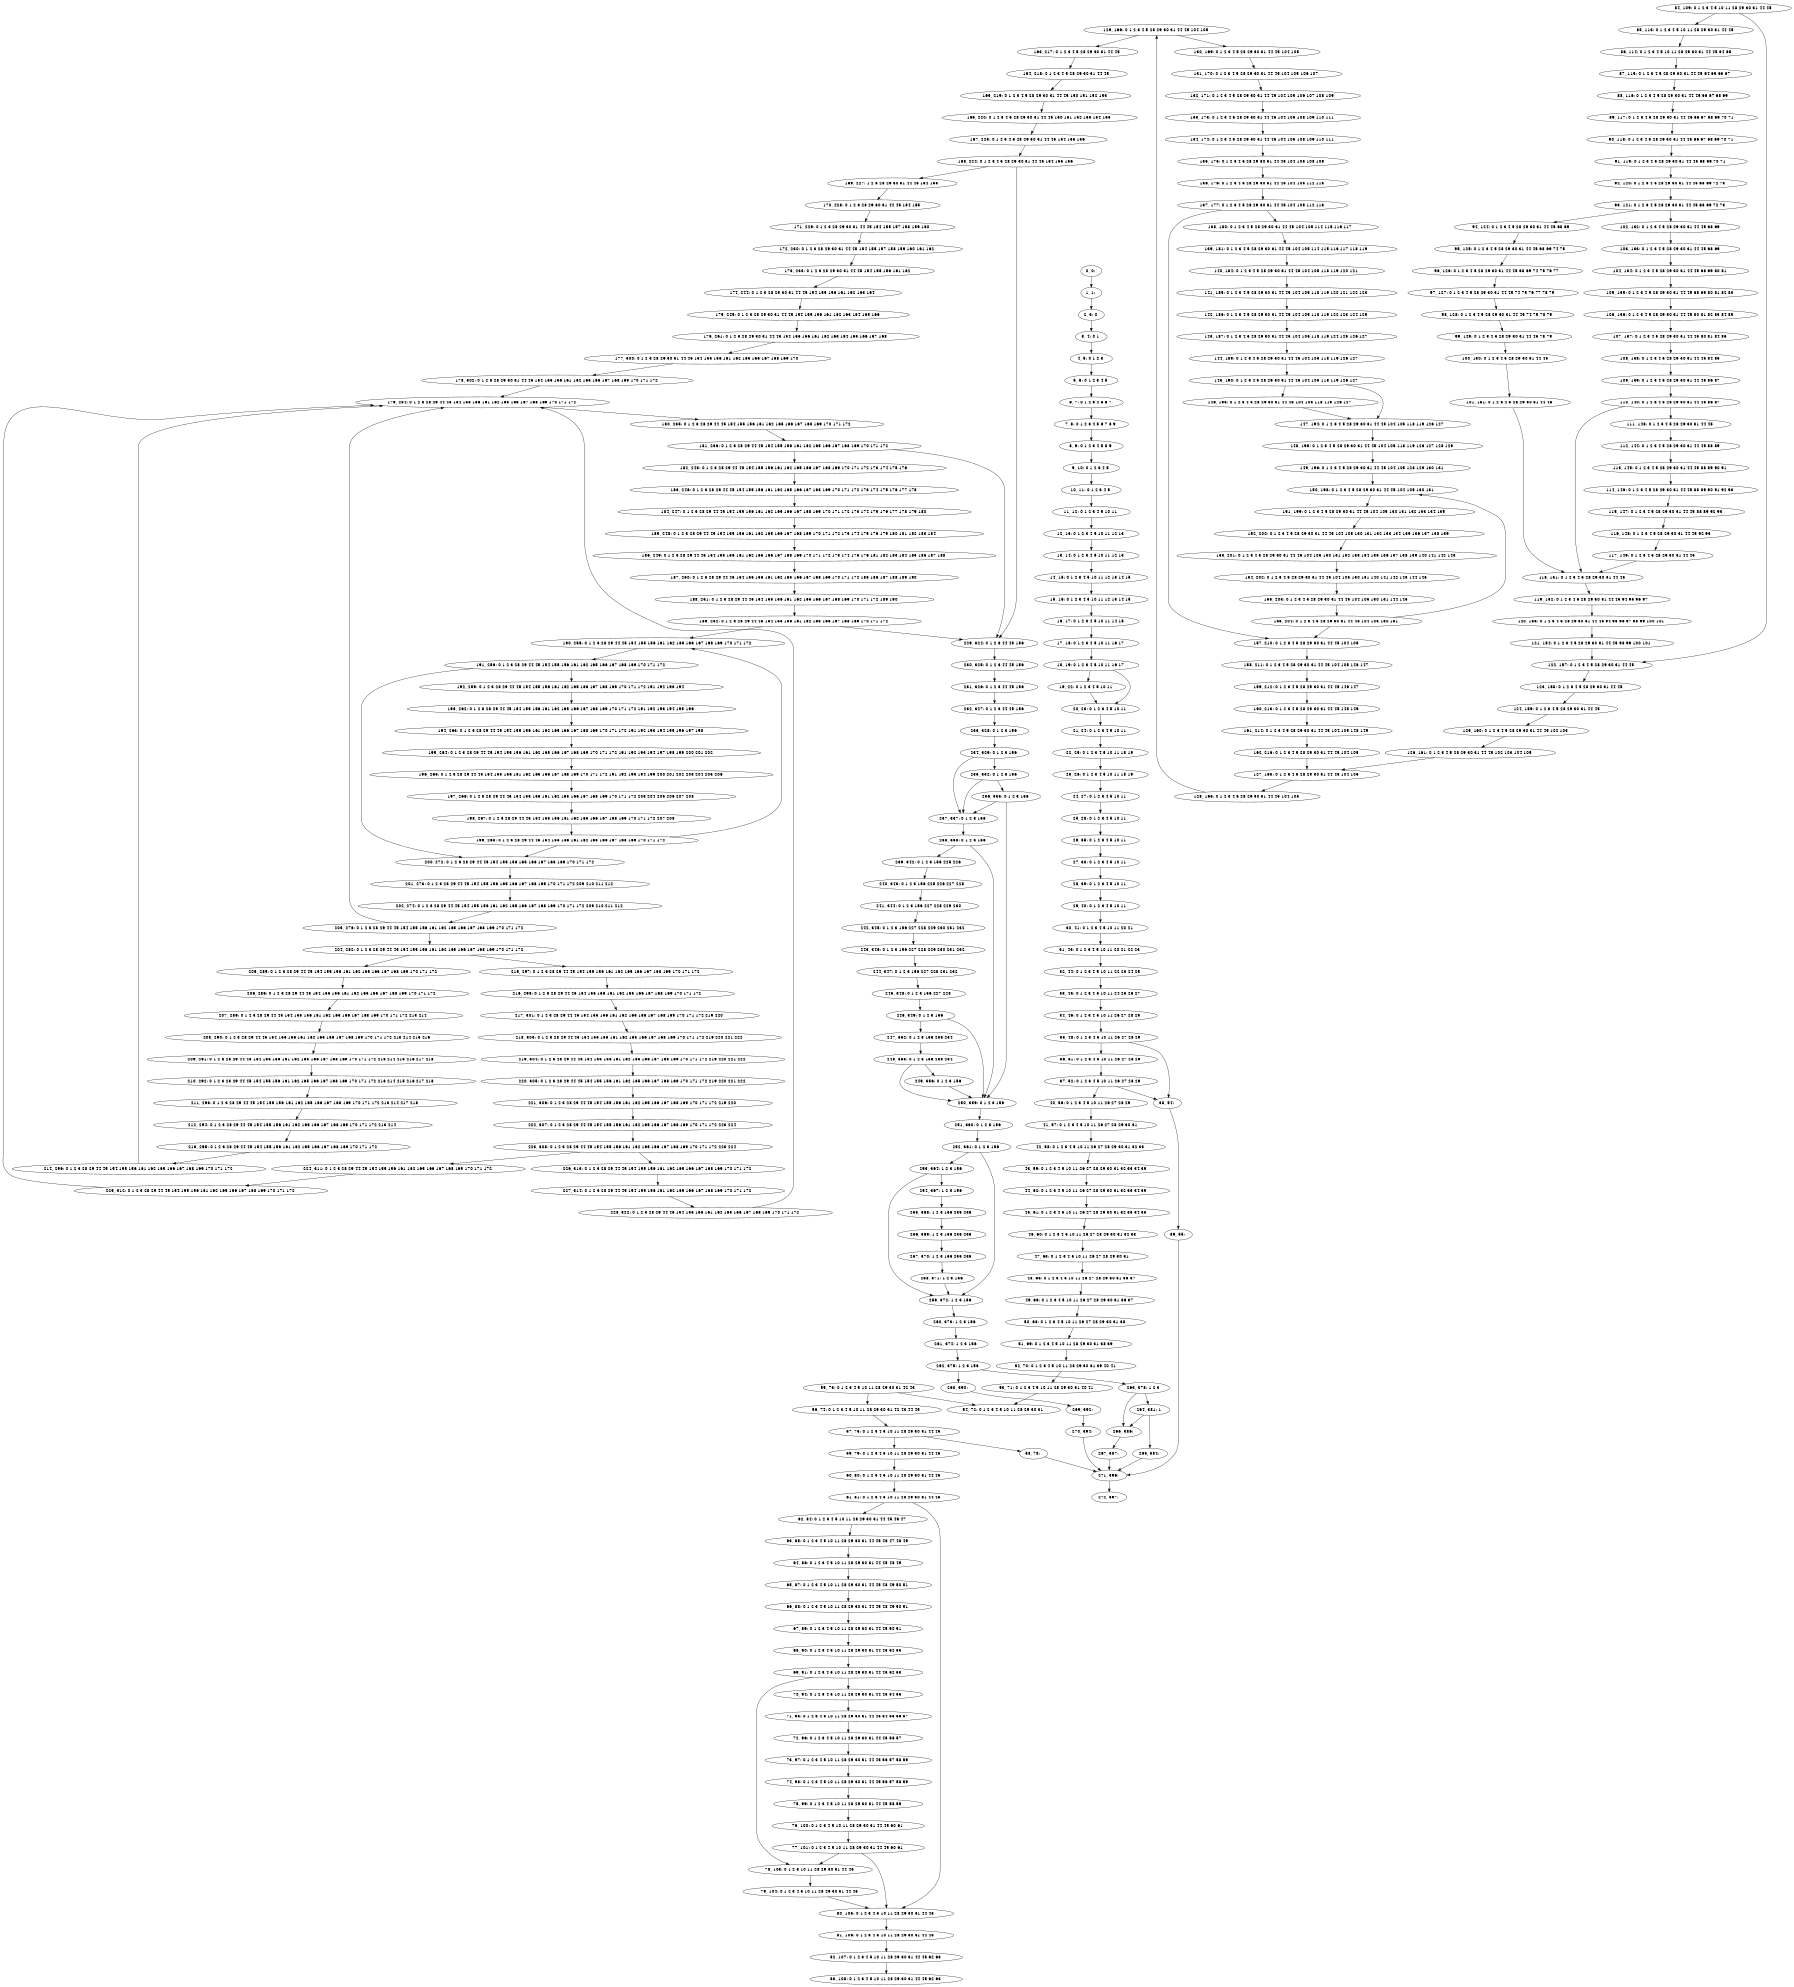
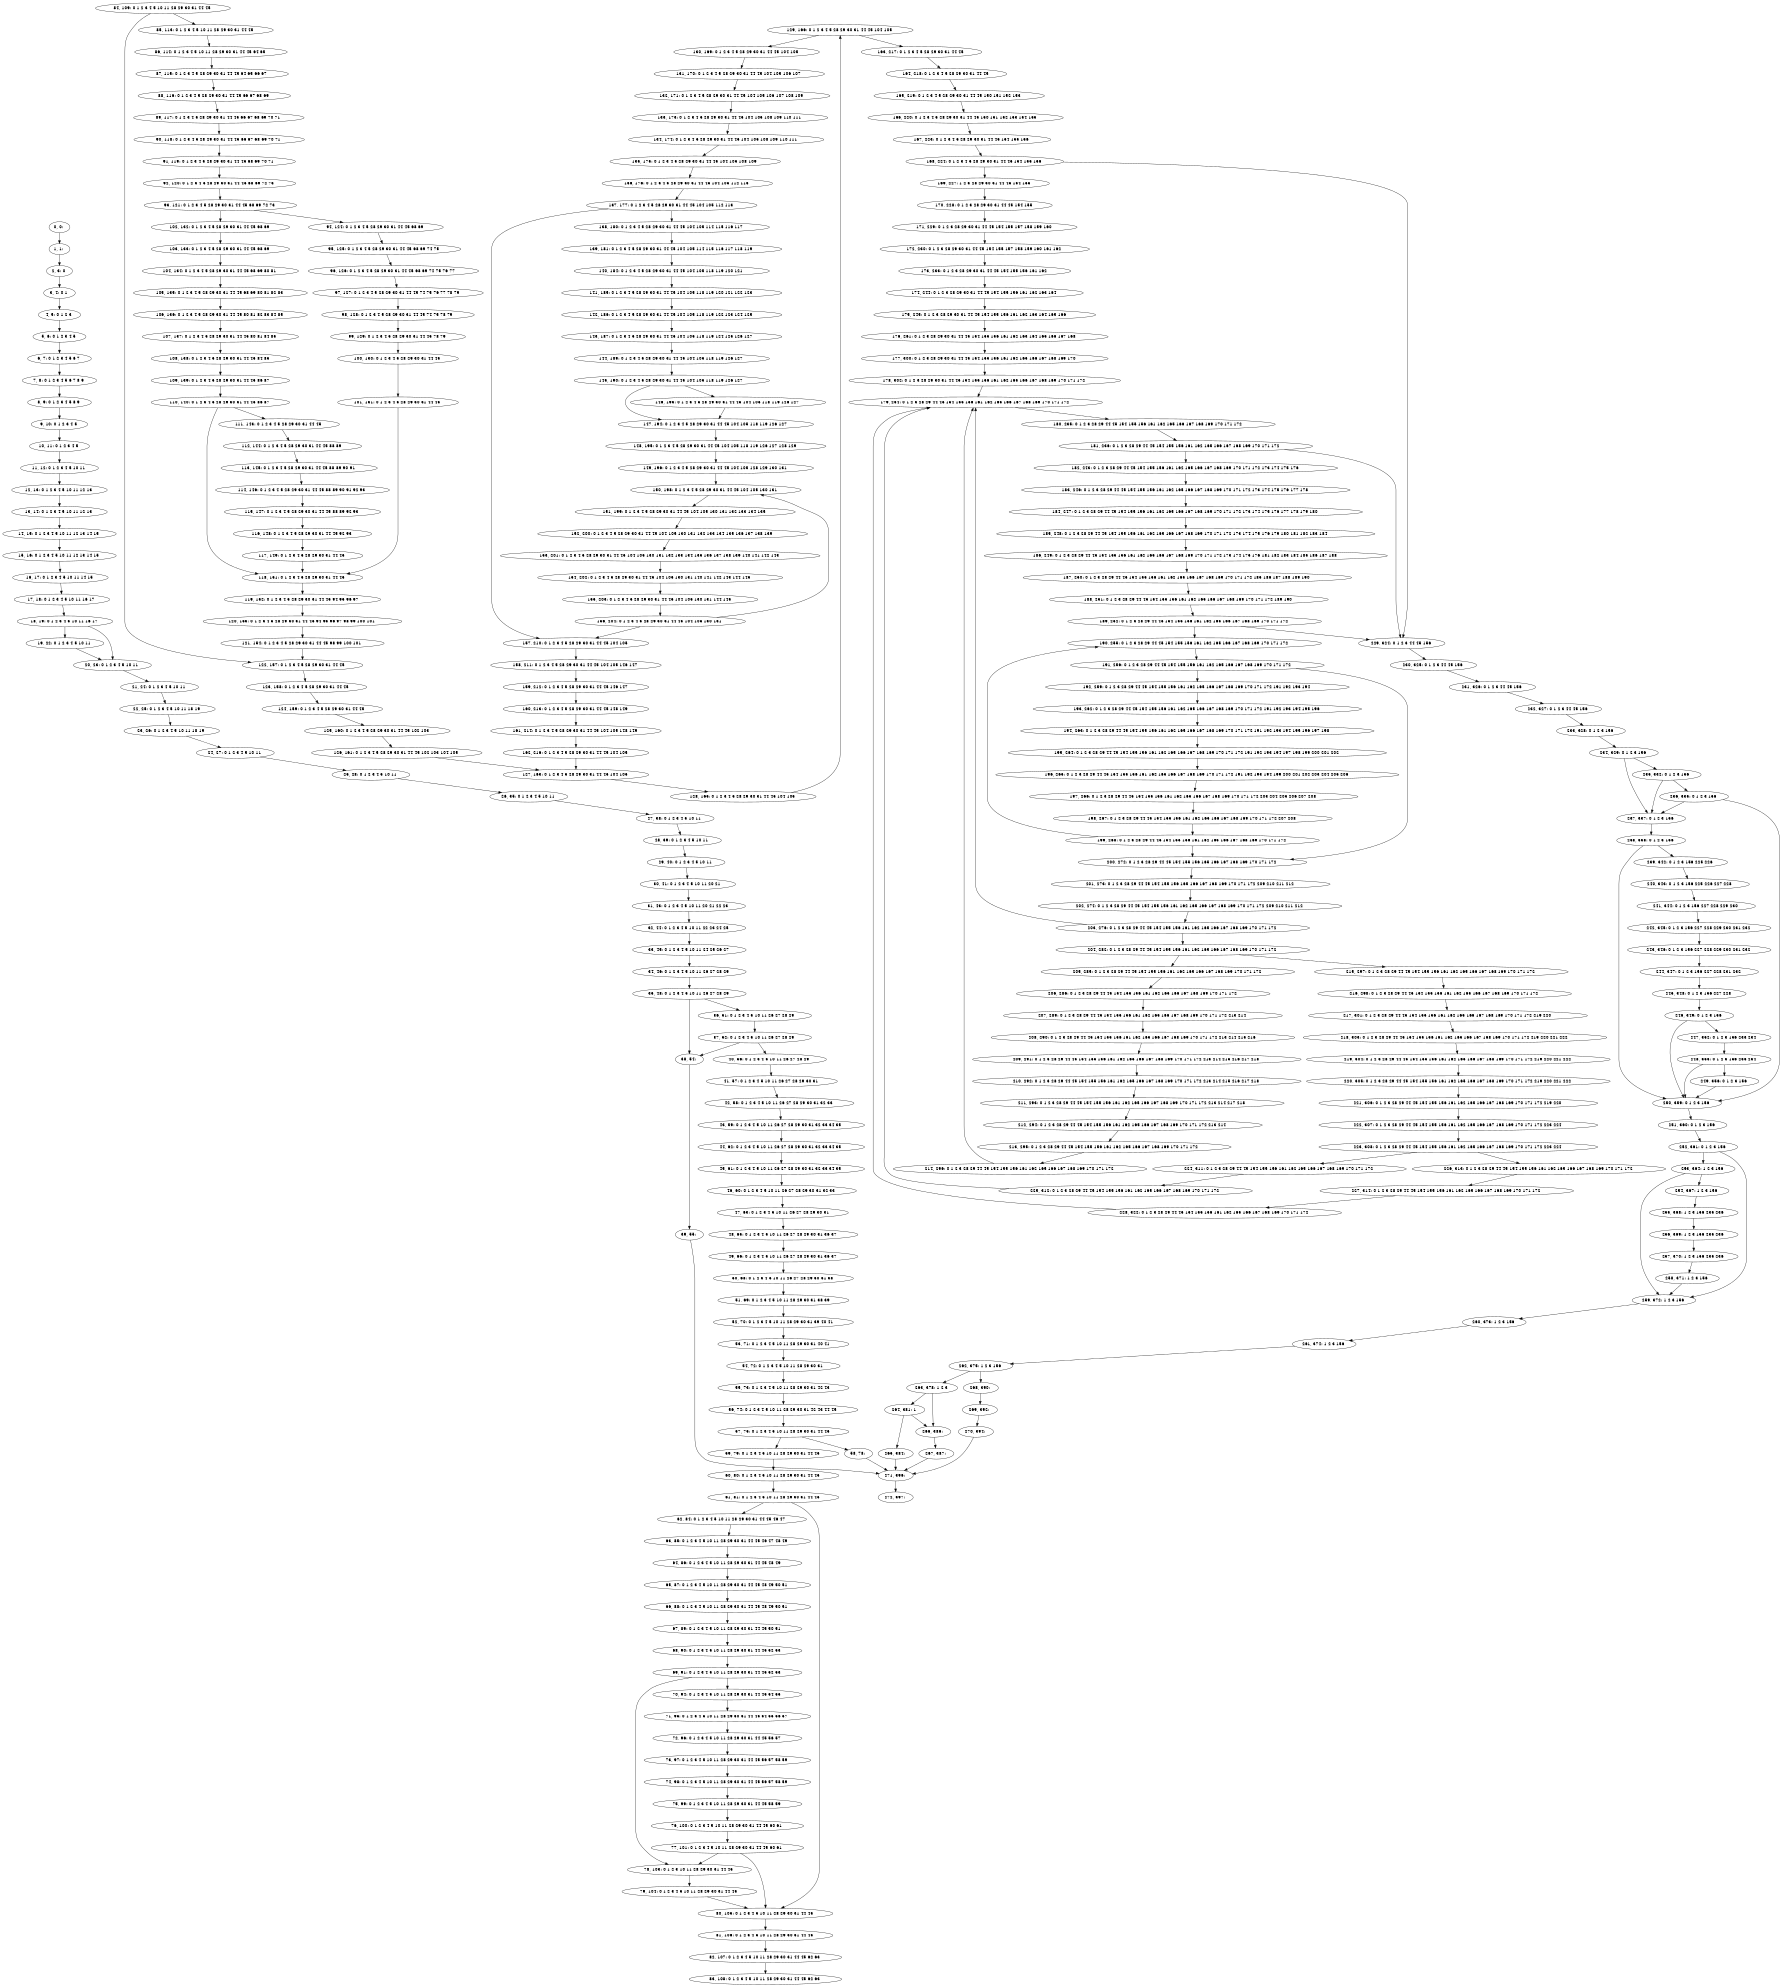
edge "55, 73: 0 1 2 3 4 5 10 11 28 29 30 31 42 43" -> "54, 72: 0 1 2 3 4 5 10 11 28 29 30 31": reversed
